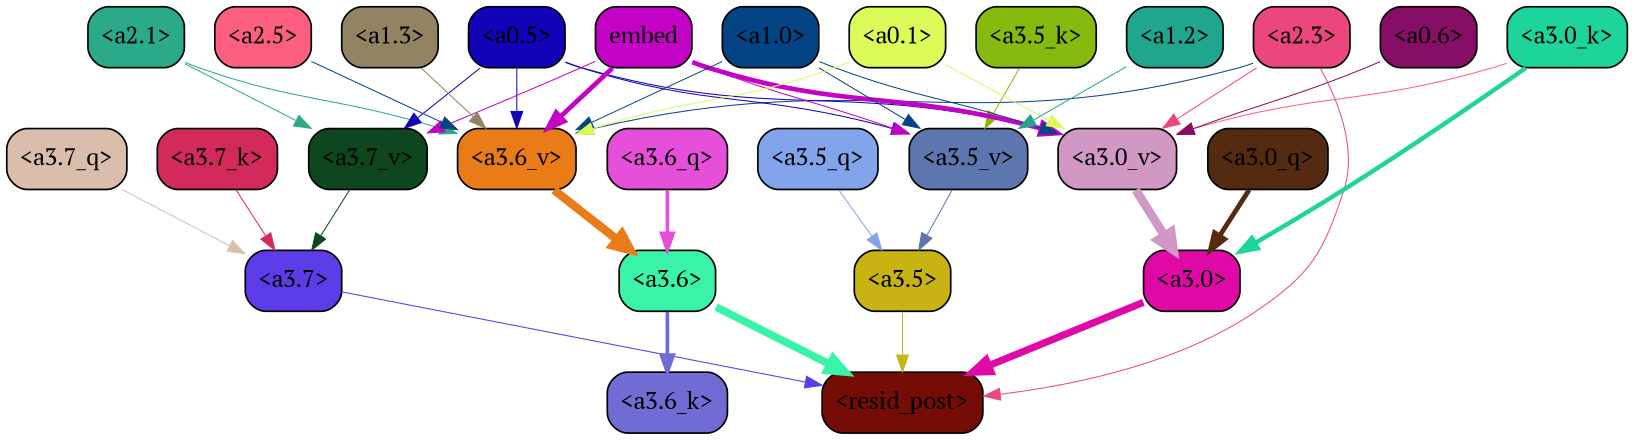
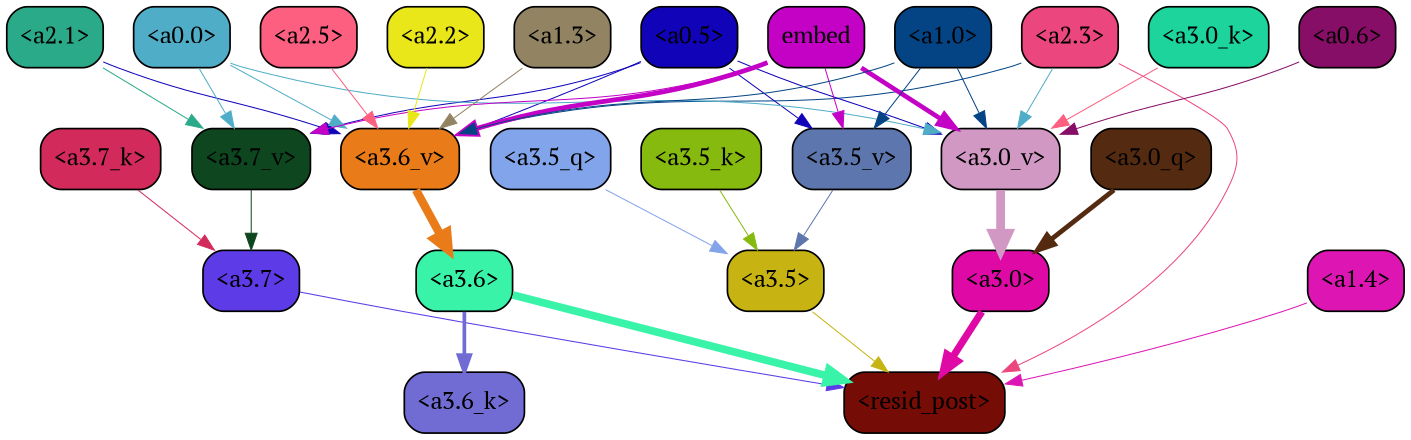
node "<a0.0>": added
node "<a2.2>": added
node "<a0.1>": removed
node "<a1.2>": removed
edge "<a3.5_k>" -> "<a3.5_v>": now "<a3.5_k>" -> "<a3.5>"
edge "<a2.5>" -> "<a3.6_v>": color #044485 -> #fc5f80
edge "<a2.3>" -> "<a3.0_v>": color #ec467e -> #50adc7
edge "<a2.1>" -> "<a3.6_v>": color #2baa89 -> #1003b8
edge "<a3.0_k>" -> "<a3.0>": removed
node "<a3.7_q>": removed
node "<a3.6_q>": removed
node "<a1.4>": added
